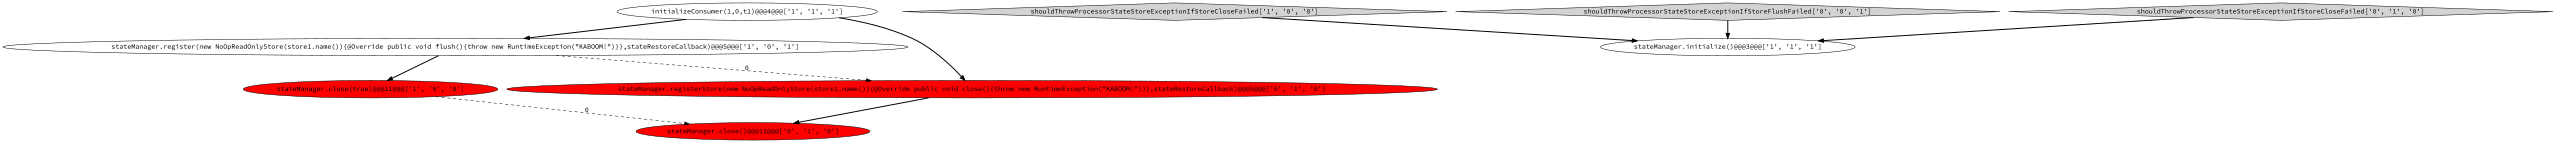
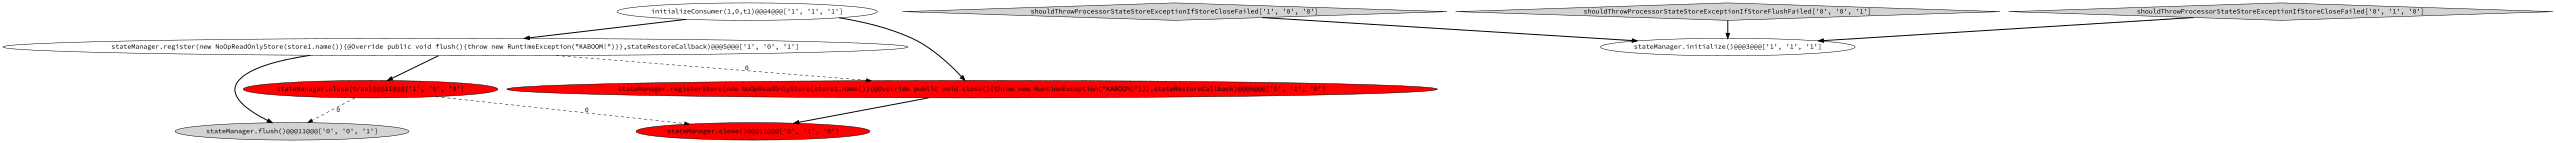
node "stateManager.flush()@@@11@@@['0', '0', '1']": added
